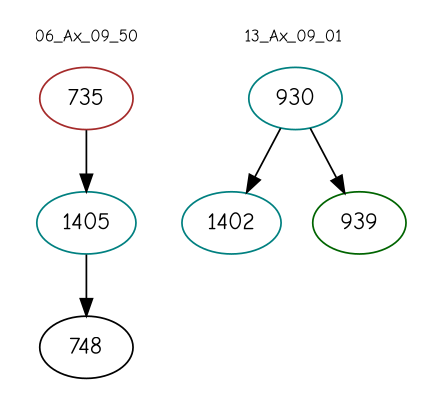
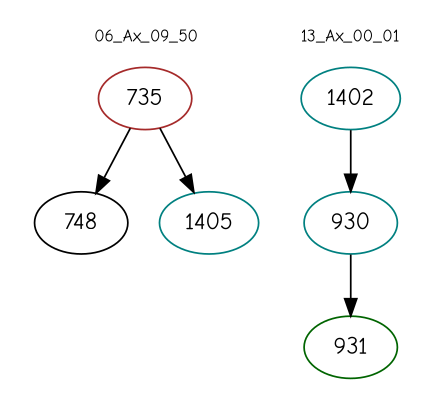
cluster "13_Ax_09_01": label "13_Ax_09_01" -> "13_Ax_00_01"
edge "930" -> "1402": reversed
node "939": label "939" -> "931"
edge "1405" -> "748": now "735" -> "748"
